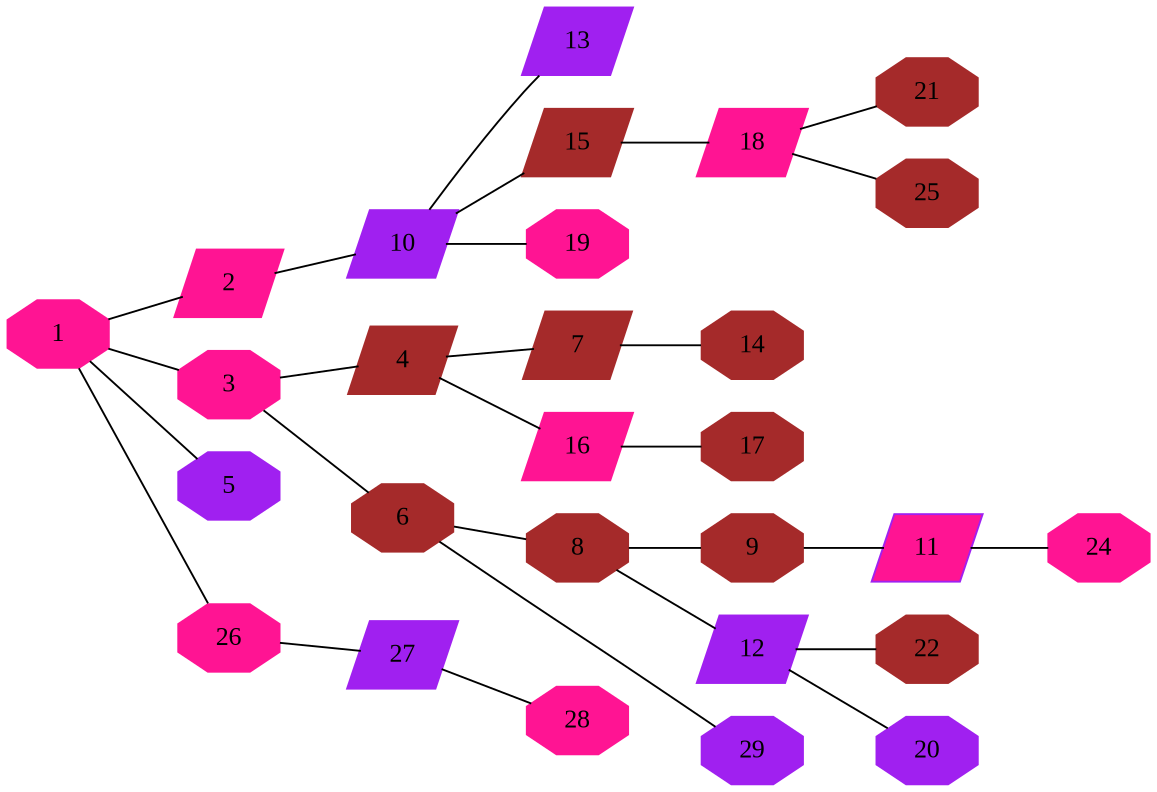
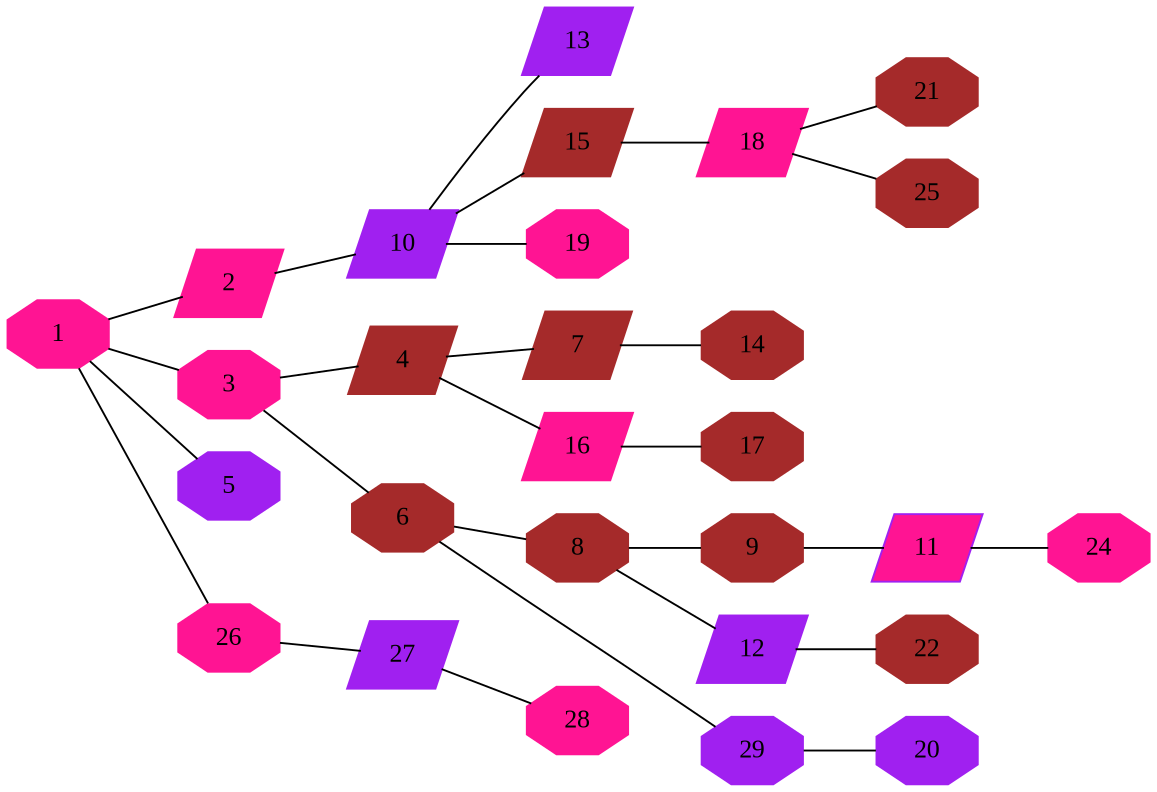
edge "12" -- "20": now "29" -- "20"
